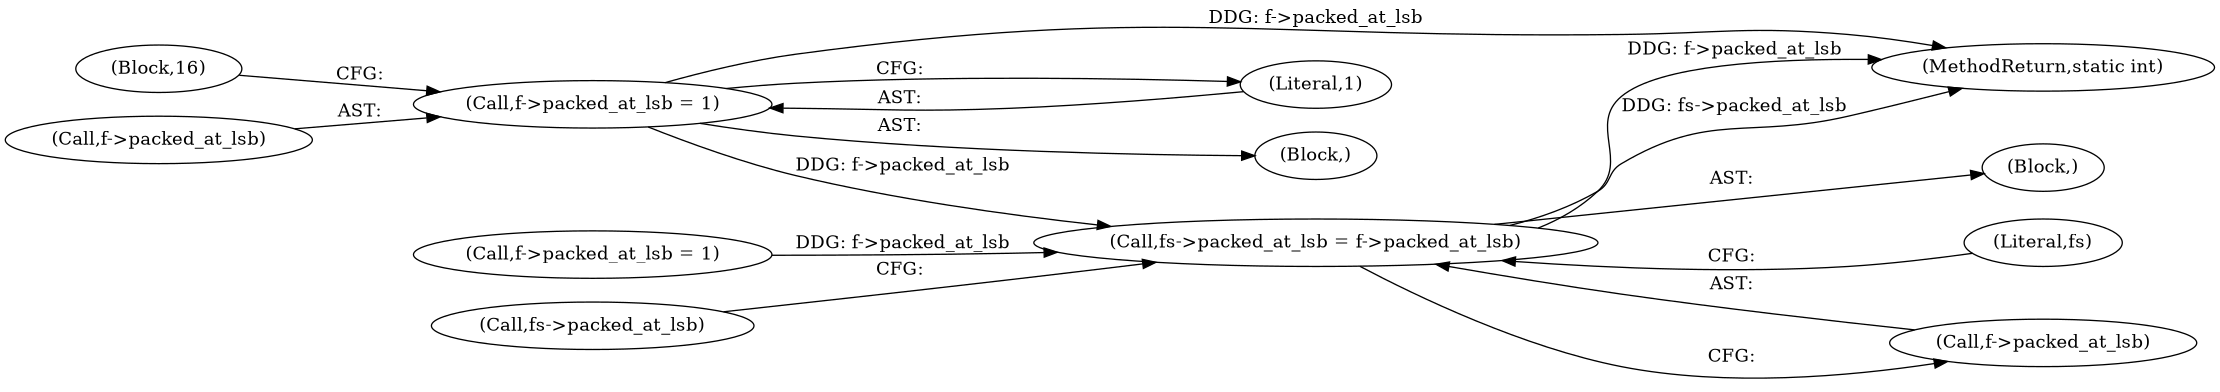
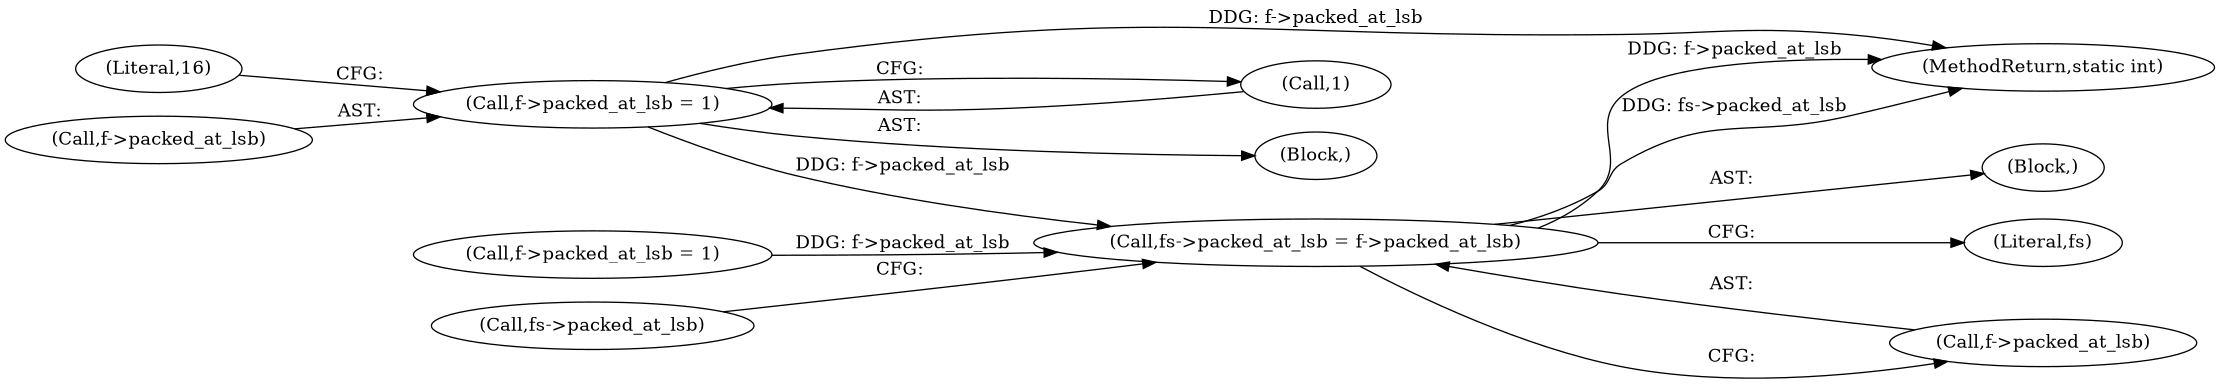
node "(Block,16)": label "(Block,16)" -> "(Literal,16)"
node "(Literal,1)": label "(Literal,1)" -> "(Call,1)"
edge "(Literal,fs)" -> "(Call,fs->packed_at_lsb = f->packed_at_lsb)": reversed
